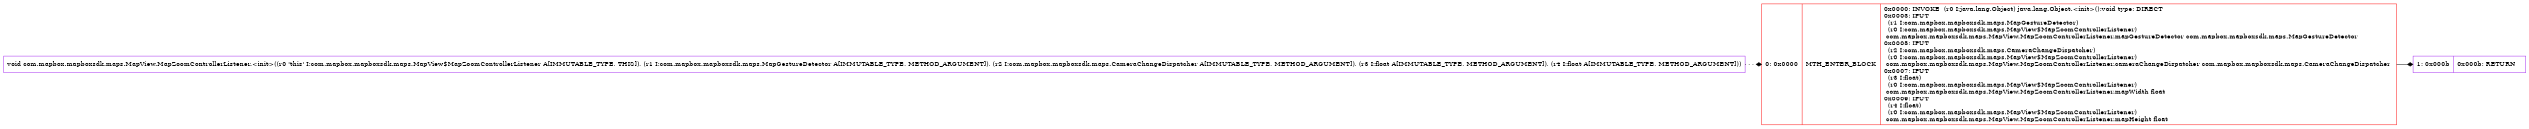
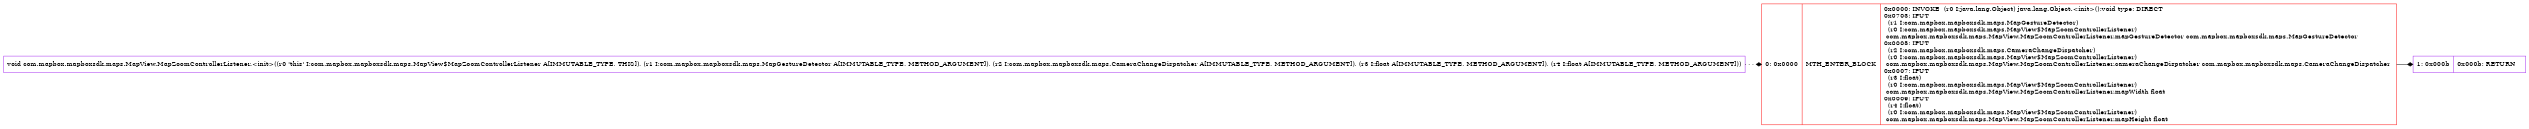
node "0: 0x0000": text "0x0003: IPUT" -> "0x0703: IPUT"
